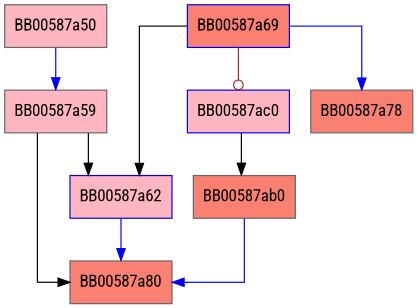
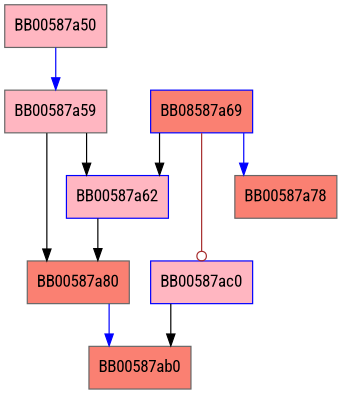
node "BB00587a69": label "BB00587a69" -> "BB08587a69"
edge "BB00587a62" -> "BB00587a80": color blue -> black
edge "BB00587ab0" -> "BB00587a80": reversed
